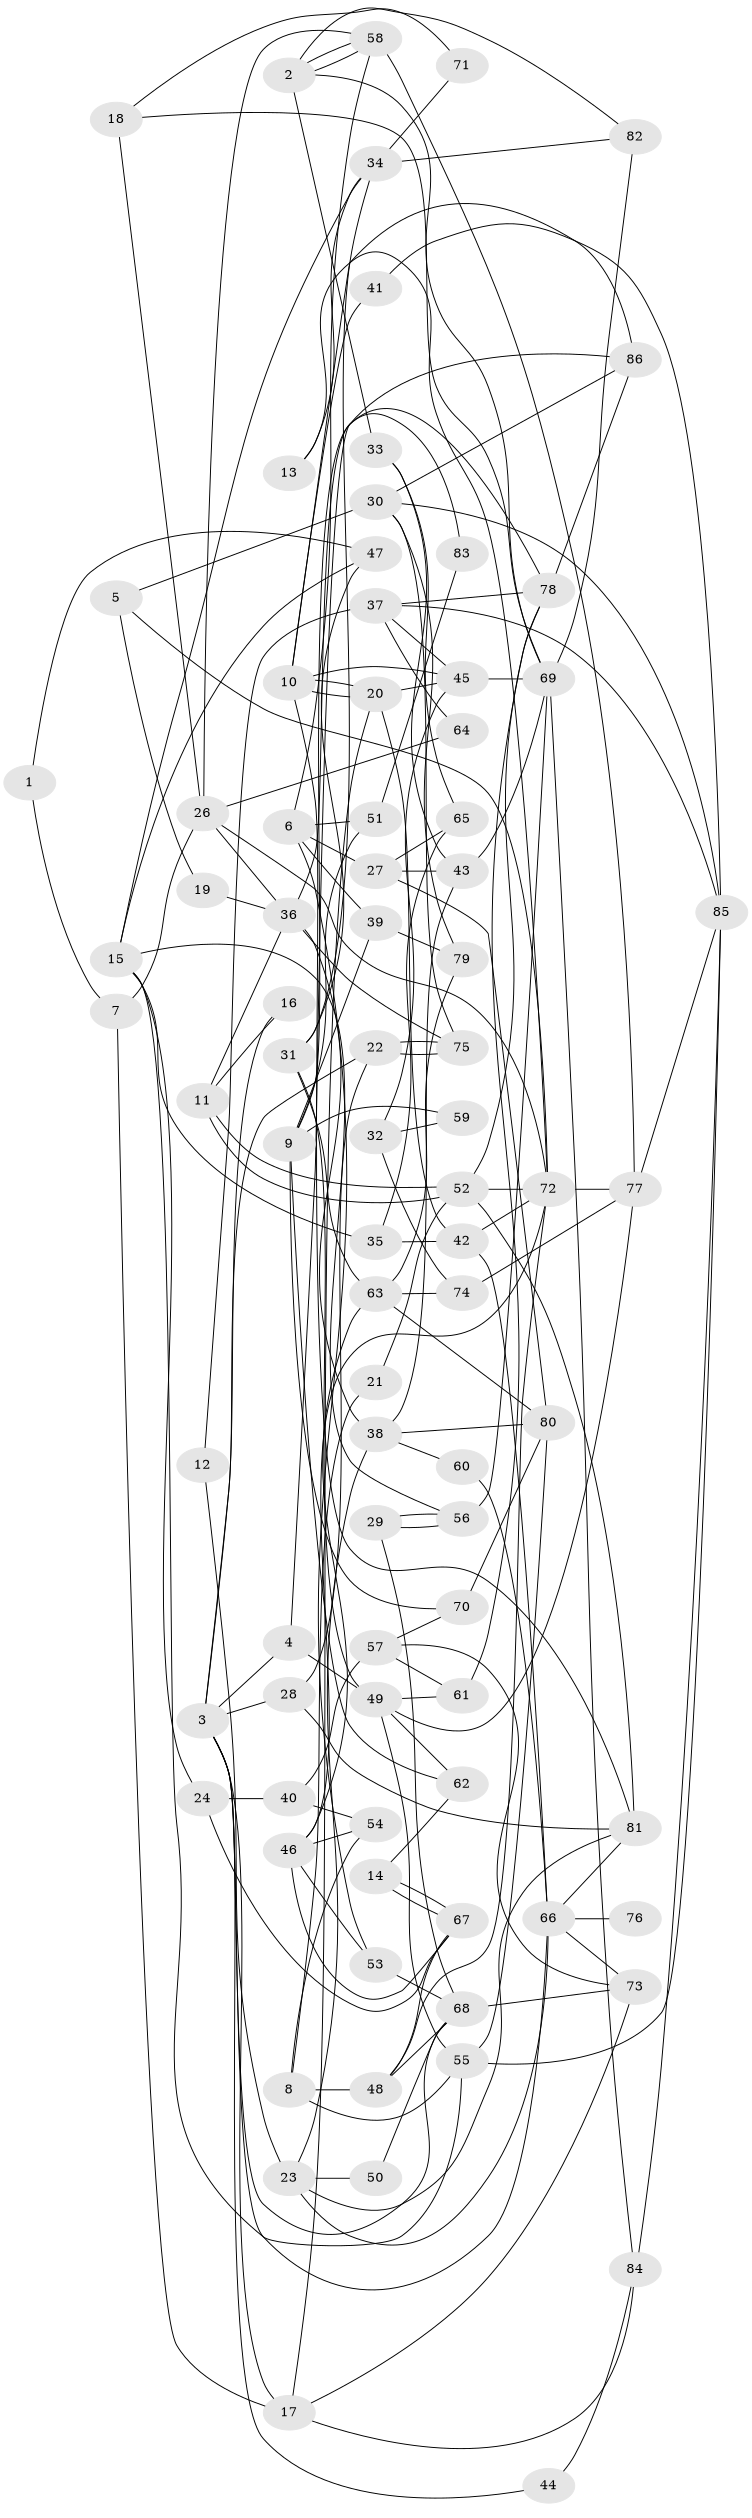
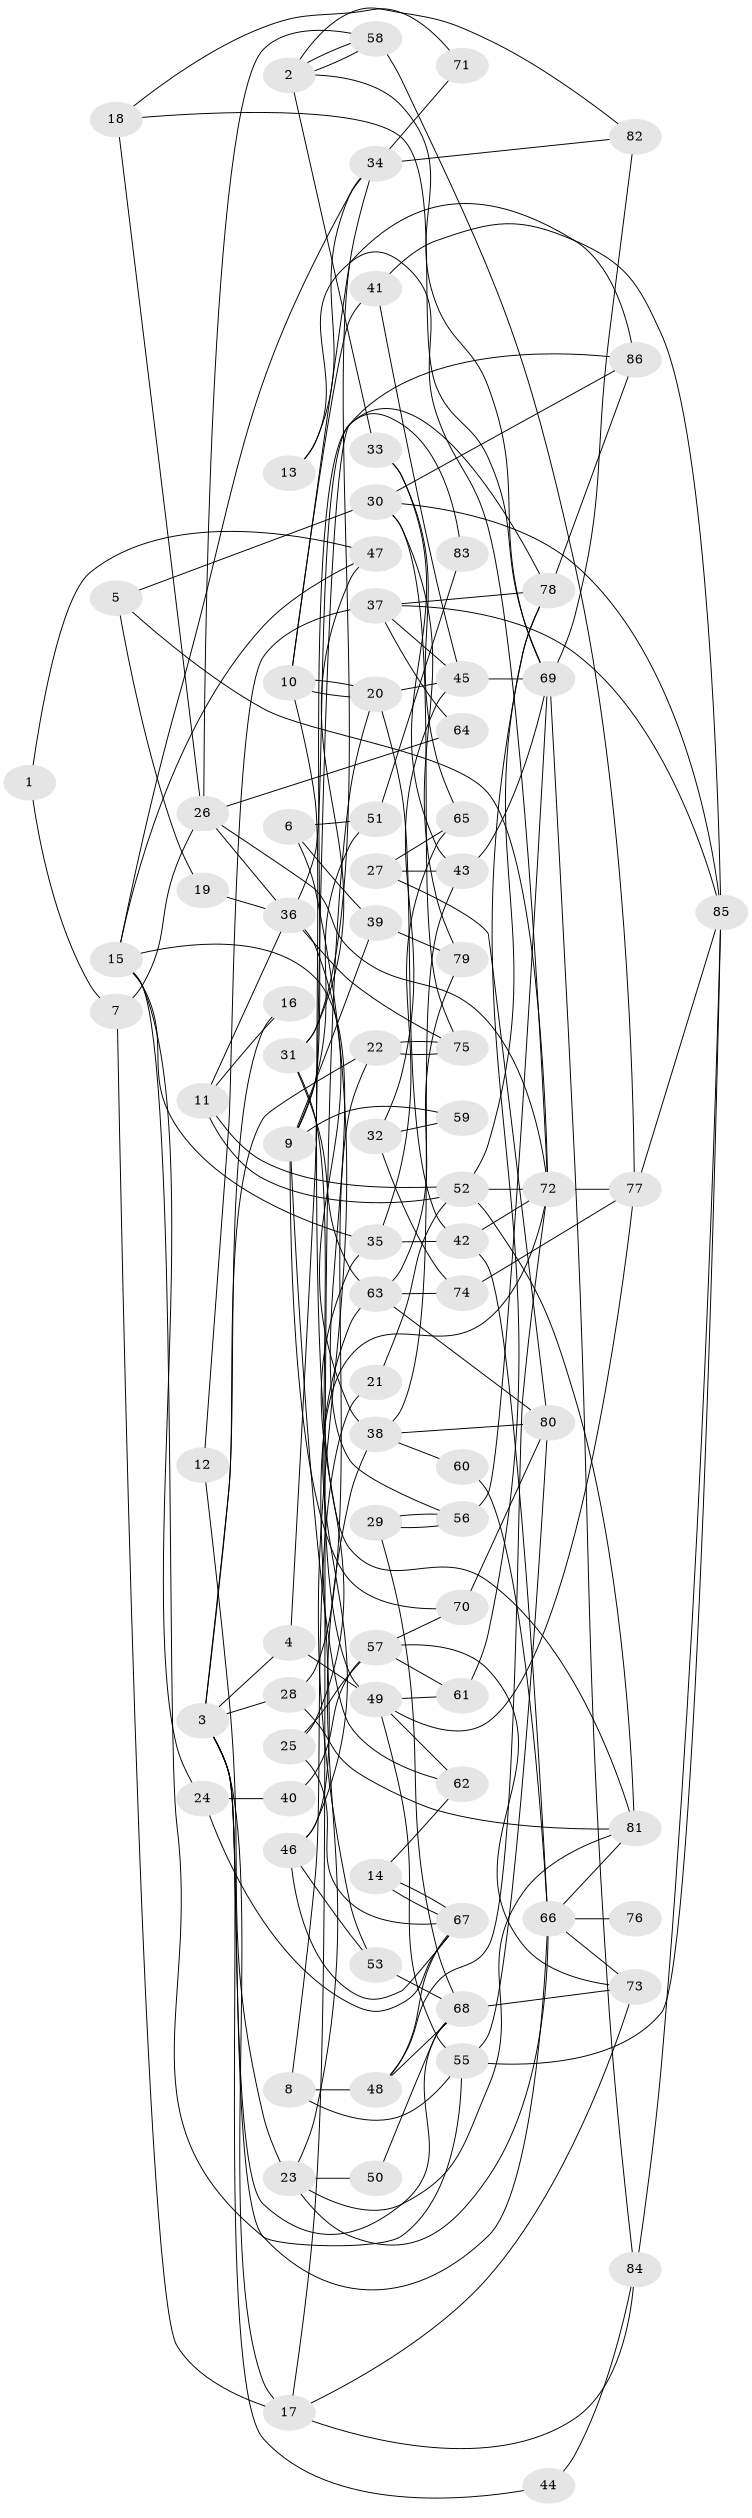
edge "58" -- "6": removed
edge "45" -- "10": now "45" -- "41"
edge "6" -- "27": removed
node "25": added
node "54": removed
